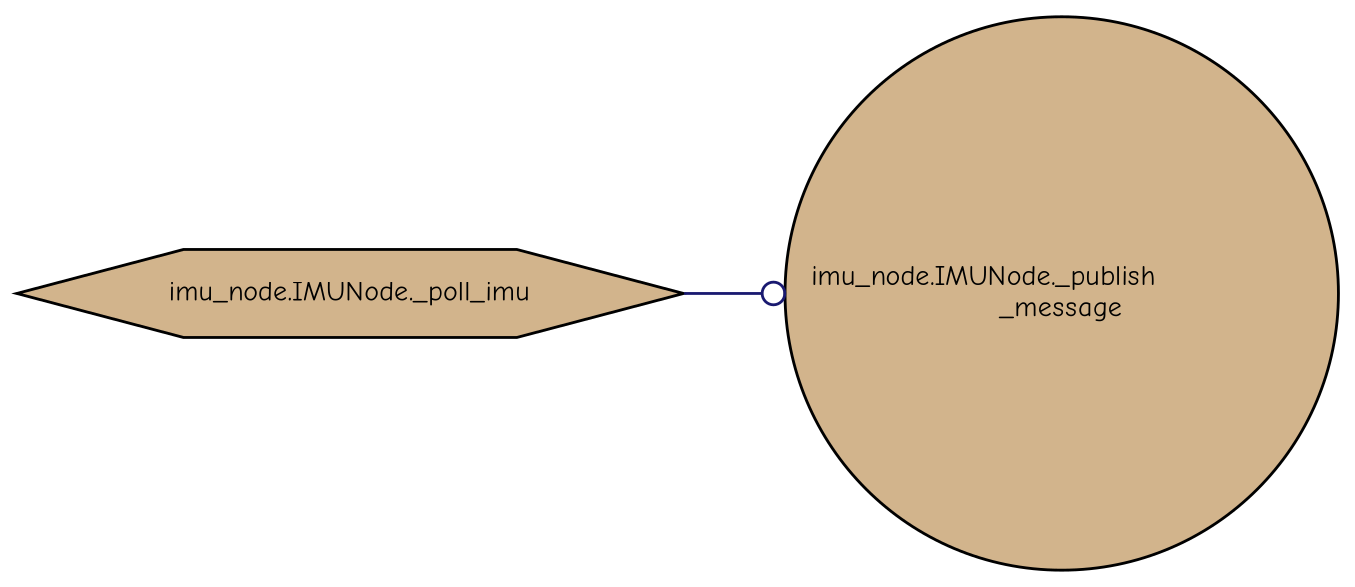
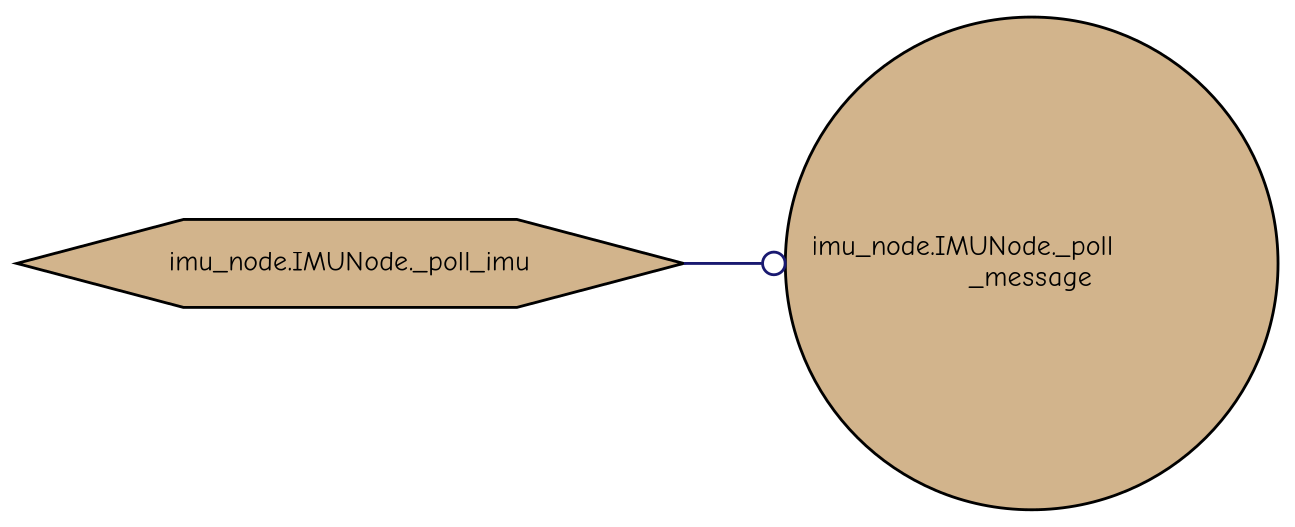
node "imu_node.IMUNode._publish _message": label "imu_node.IMUNode._publish _message" -> "imu_node.IMUNode._poll _message"
